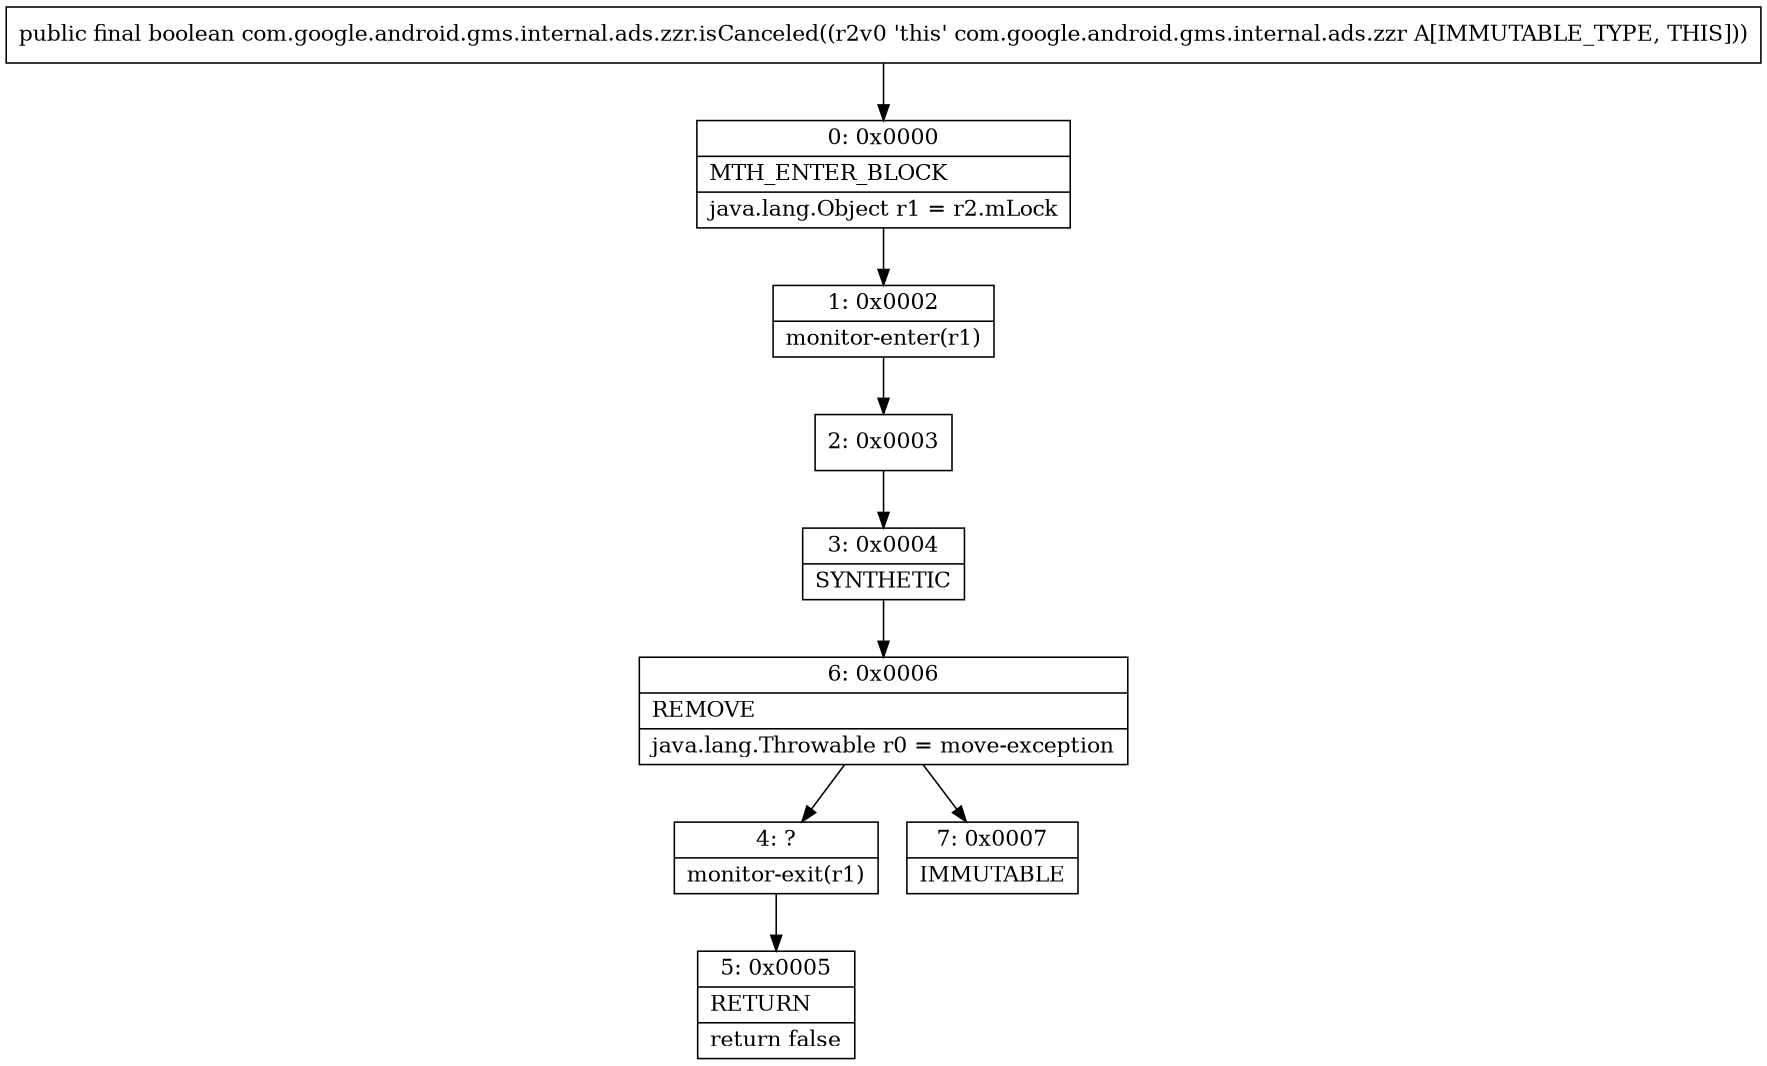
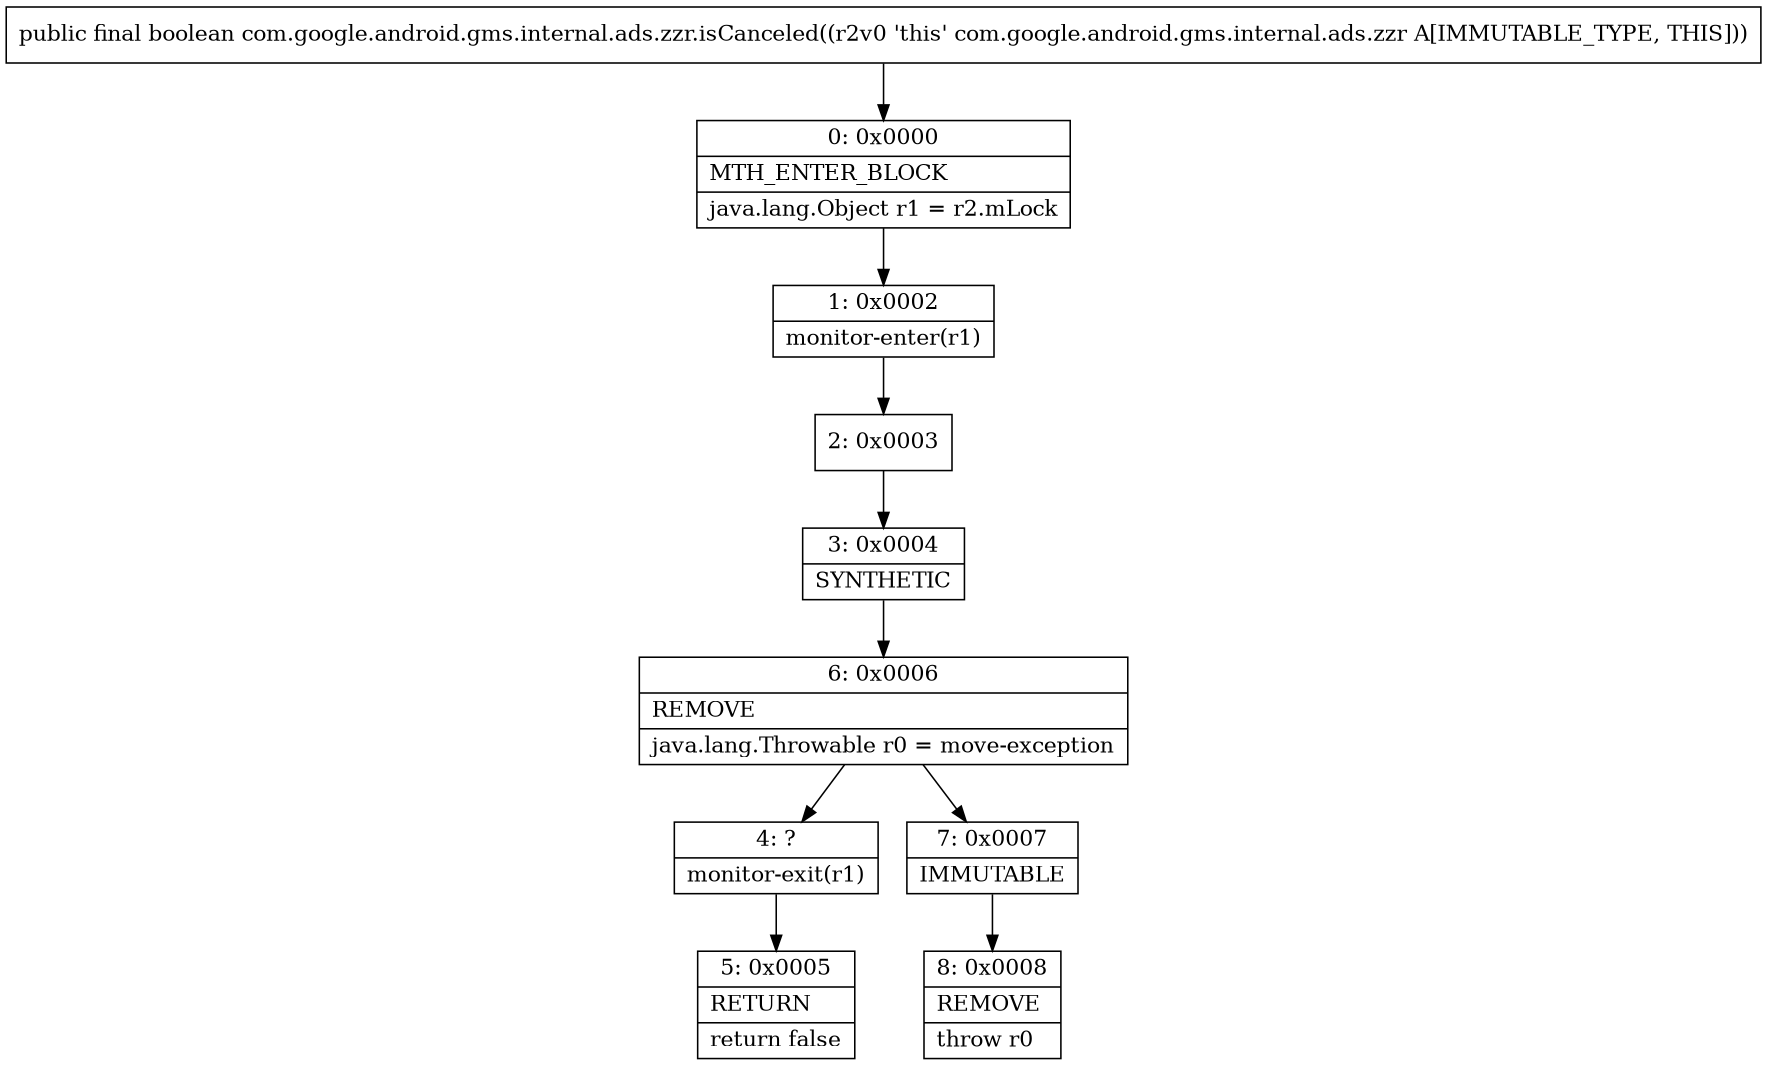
node "8: 0x0008": added
